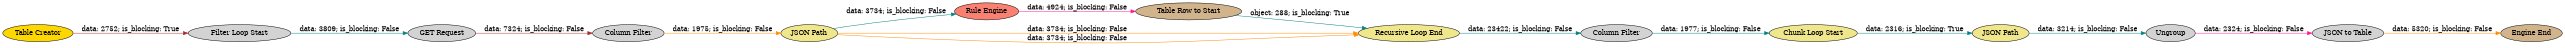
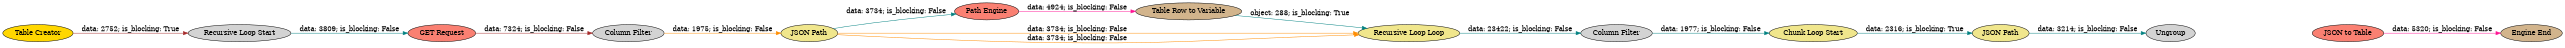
node "Rule Engine": label "Rule Engine" -> "Path Engine"
node "Table Row to Start": label "Table Row to Start" -> "Table Row to Variable"
node "Filter Loop Start": label "Filter Loop Start" -> "Recursive Loop Start"
node "GET Request": fillcolor lightgrey -> salmon
node "Recursive Loop End": label "Recursive Loop End" -> "Recursive Loop Loop"
edge "Ungroup" -> "JSON to Table": removed, label "data: 2324; is_blocking: False"
node "JSON to Table": fillcolor lightgrey -> salmon
edge "JSON to Table" -> "Engine End": color darkorange -> deeppink
